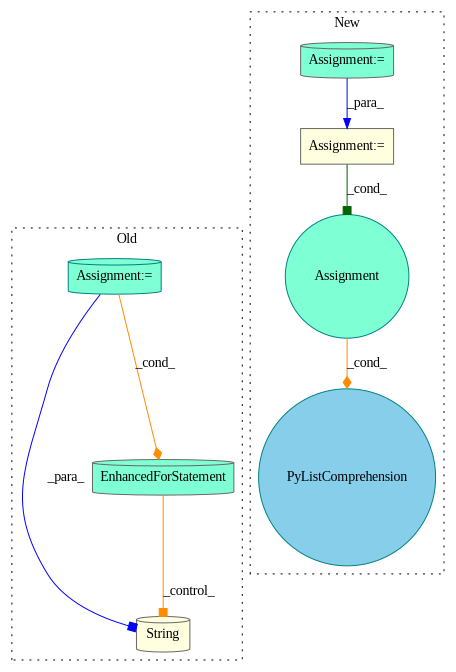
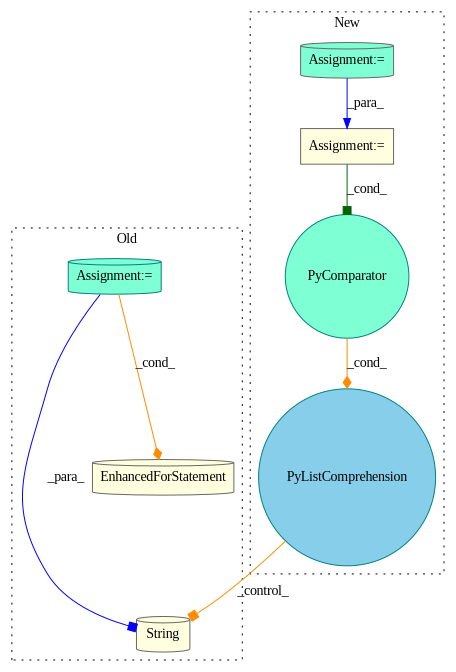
node "Assignment": label "Assignment" -> "PyComparator"
node "EnhancedForStatement": fillcolor aquamarine -> lightyellow
edge "EnhancedForStatement" -> "String": now "PyListComprehension" -> "String"
